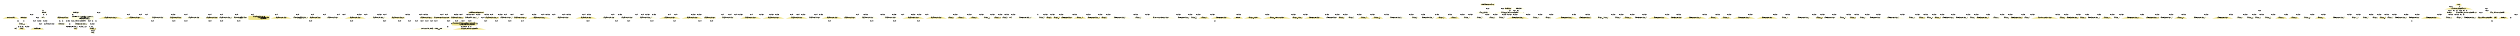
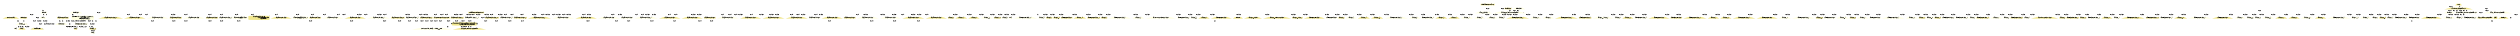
node "(Call,ip6addr_string(ndo, obj_tptr + 4))": added
